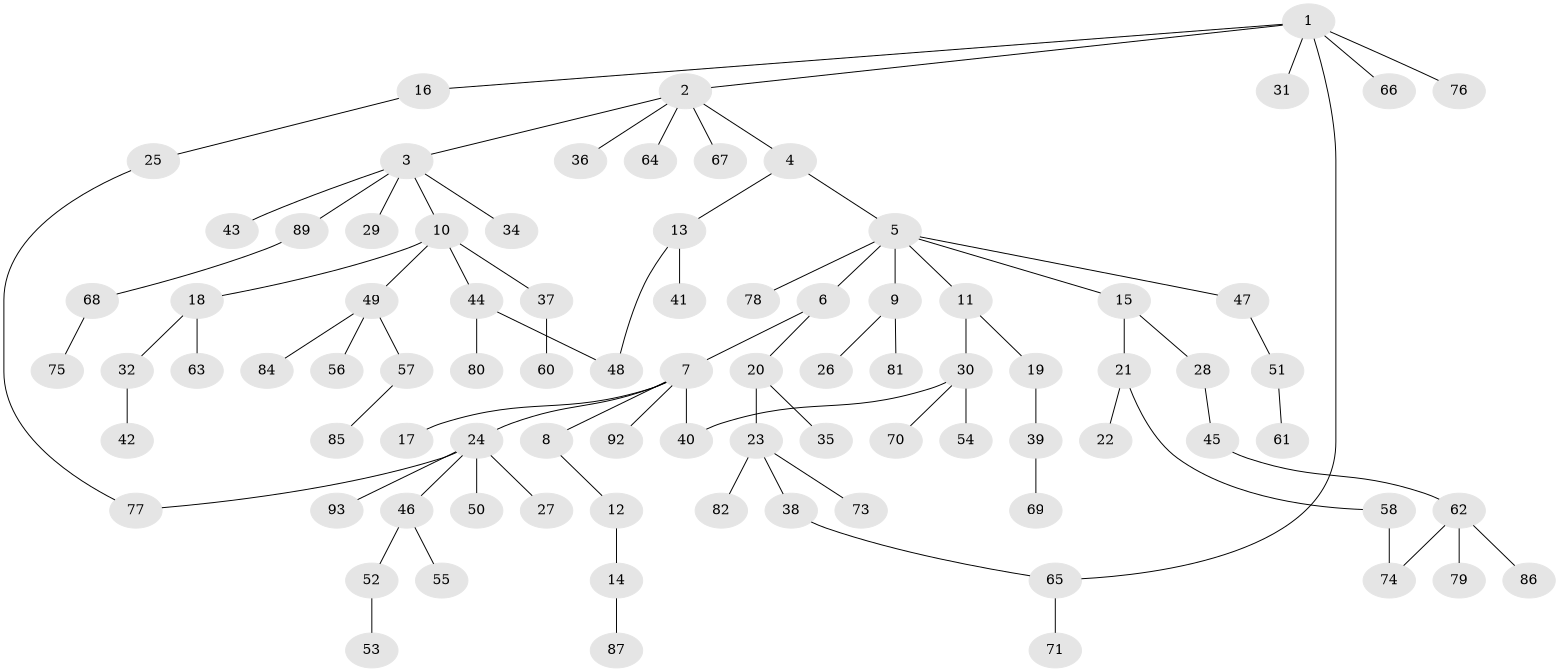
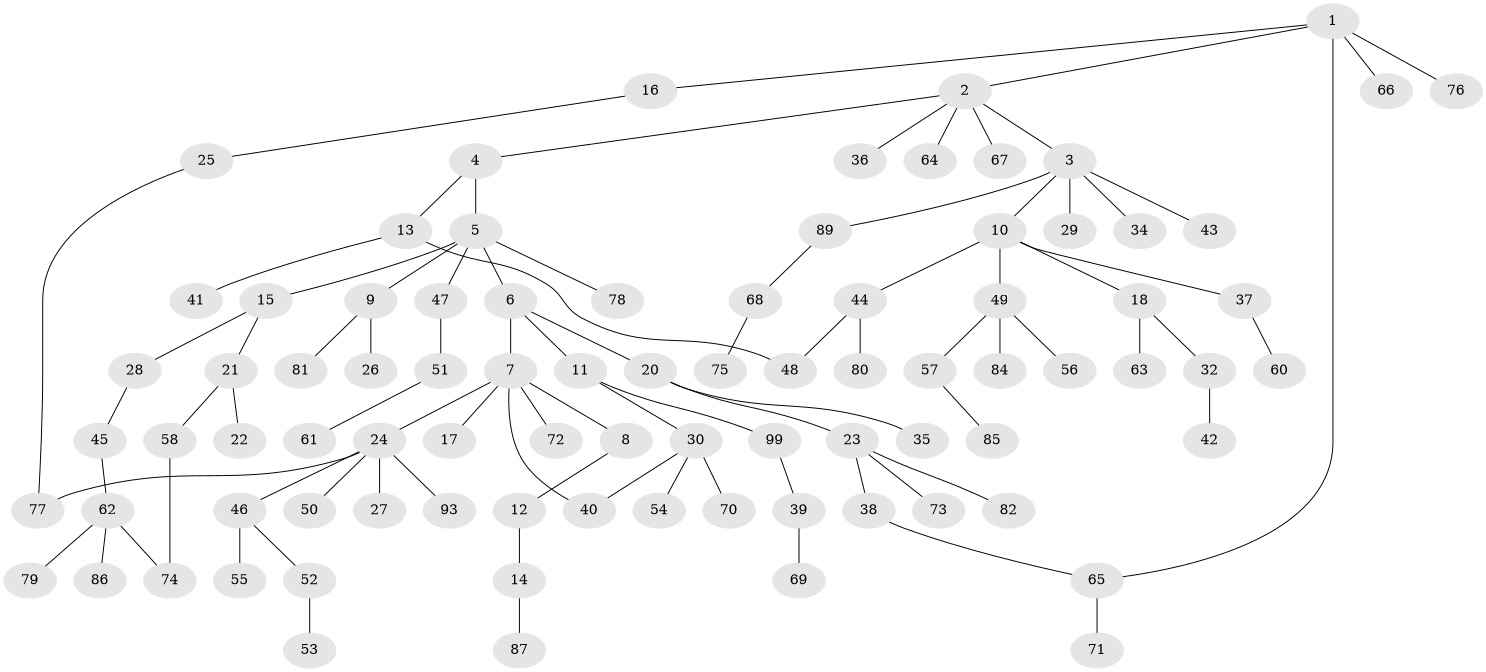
node "31": removed
edge "5" -- "11": now "6" -- "11"
node "19": label "19" -> "99"
node "92": label "92" -> "72"
